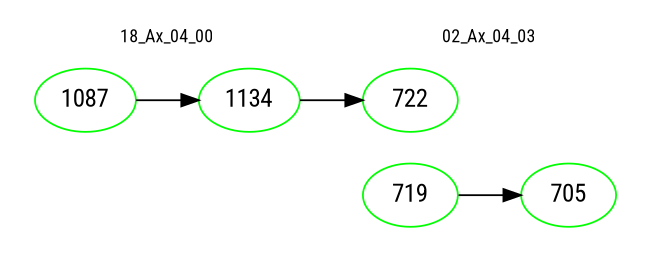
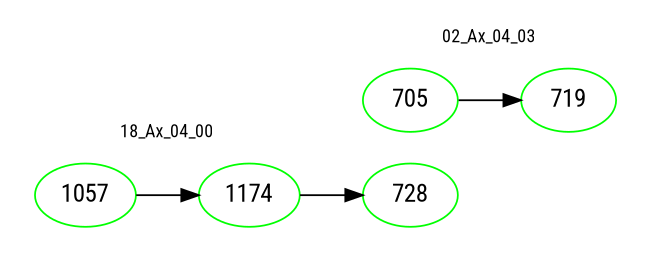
node "1087": label "1087" -> "1057"
node "1134": label "1134" -> "1174"
node "722": label "722" -> "728"
edge "719" -> "705": reversed
